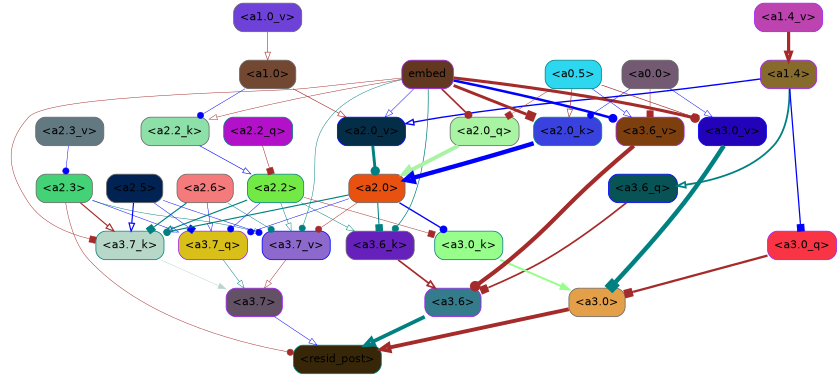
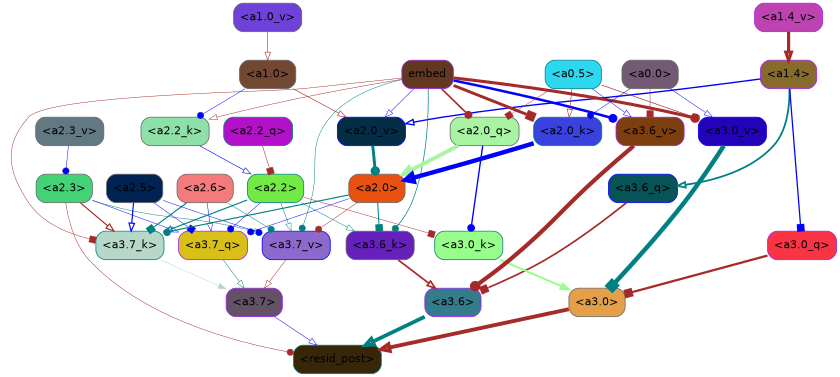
edge "<a2.0>" -> "<a3.0_k>": now "<a2.0_q>" -> "<a3.0_k>"
